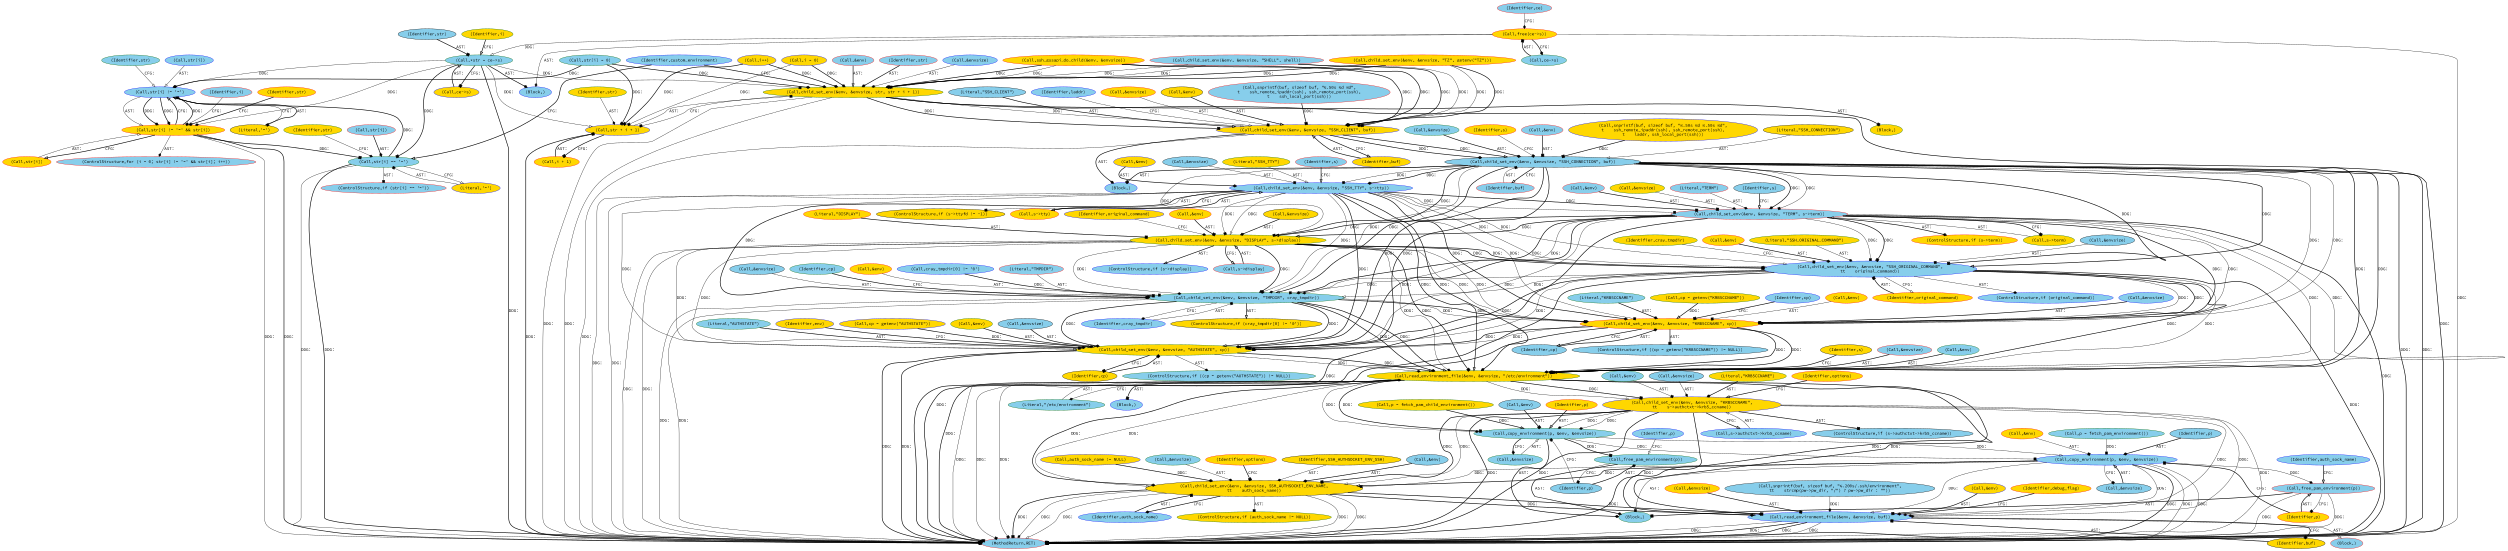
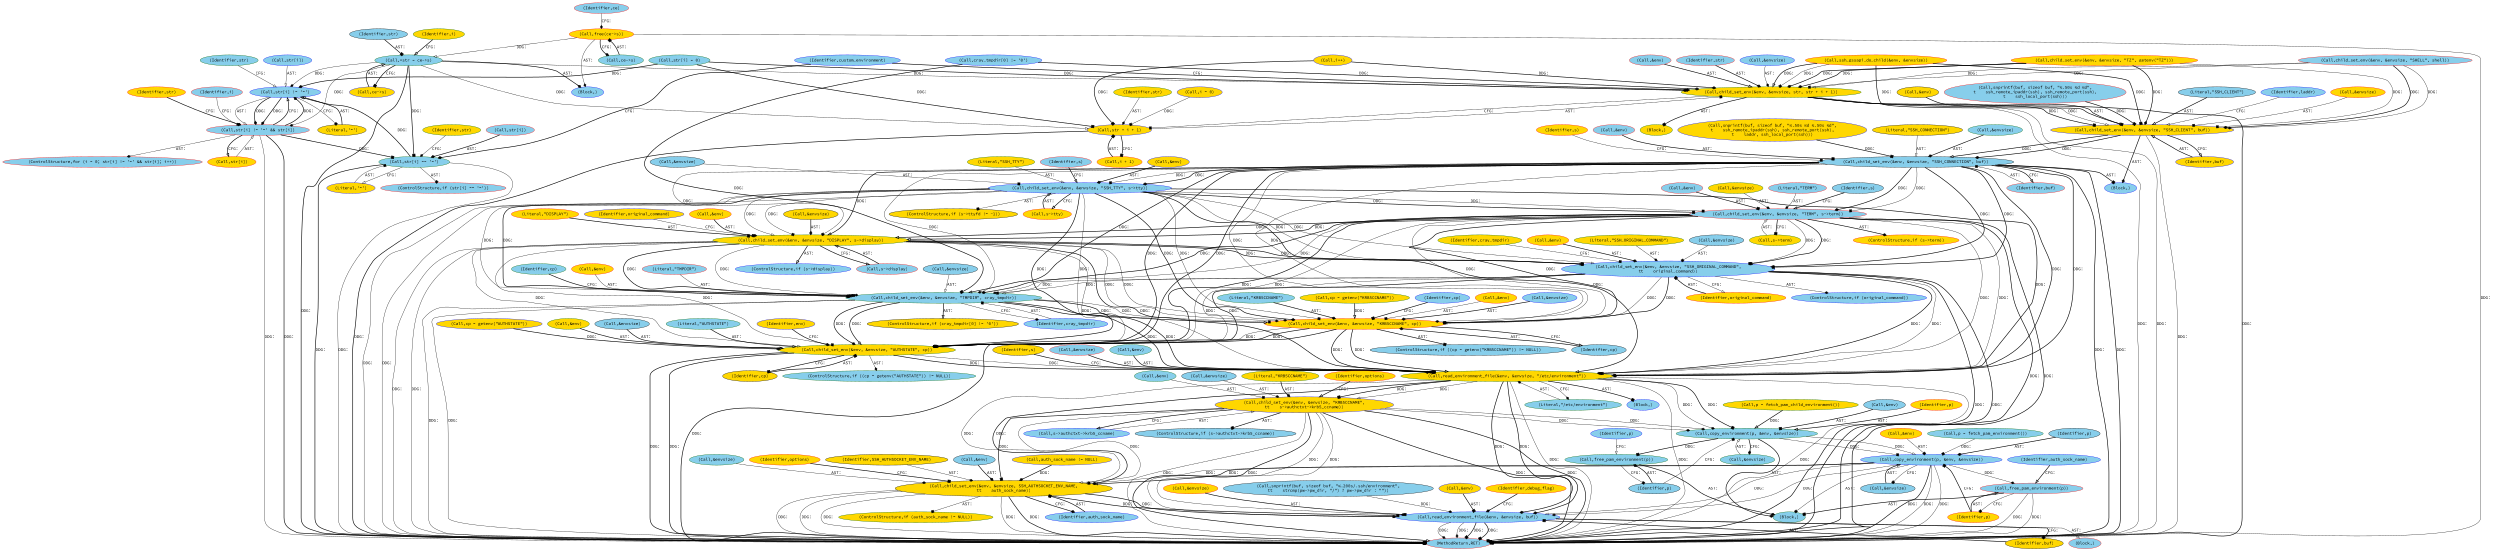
edge "(Call,i = 0)" -> "(Call,child_set_env(&env, &envsize, str, str + i + 1))": now "(Call,cray_tmpdir[0] != '0')" -> "(Call,child_set_env(&env, &envsize, str, str + i + 1))"
edge "(Identifier,custom_environment)" -> "(Call,str[i] == '=')": arrowhead onormal -> diamond
node "(Call,str[i] != '=' && str[i])": fillcolor gold -> skyblue
node "(Identifier,SSH_AUTHSOCKET_ENV_SSH)": label "(Identifier,SSH_AUTHSOCKET_ENV_SSH)" -> "(Identifier,SSH_AUTHSOCKET_ENV_NAME)"
